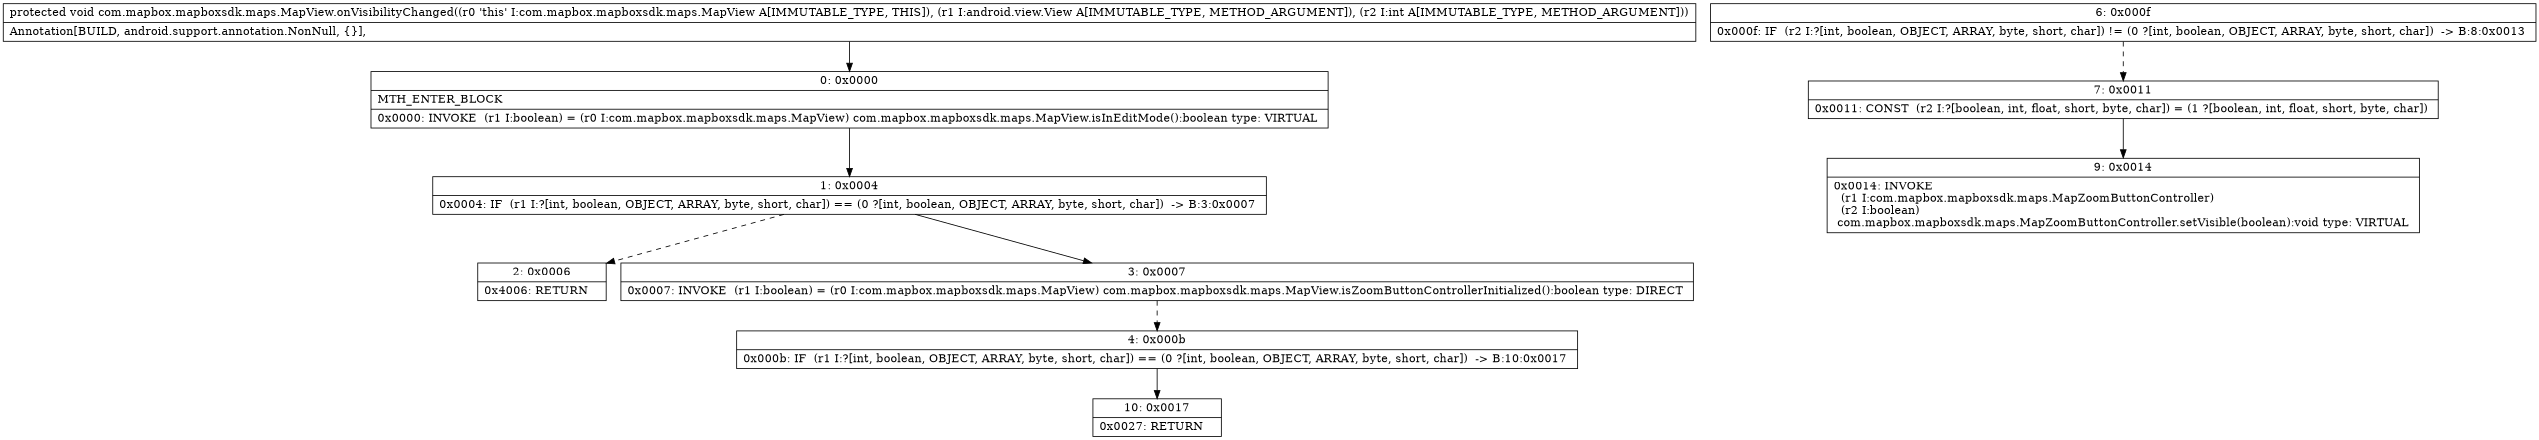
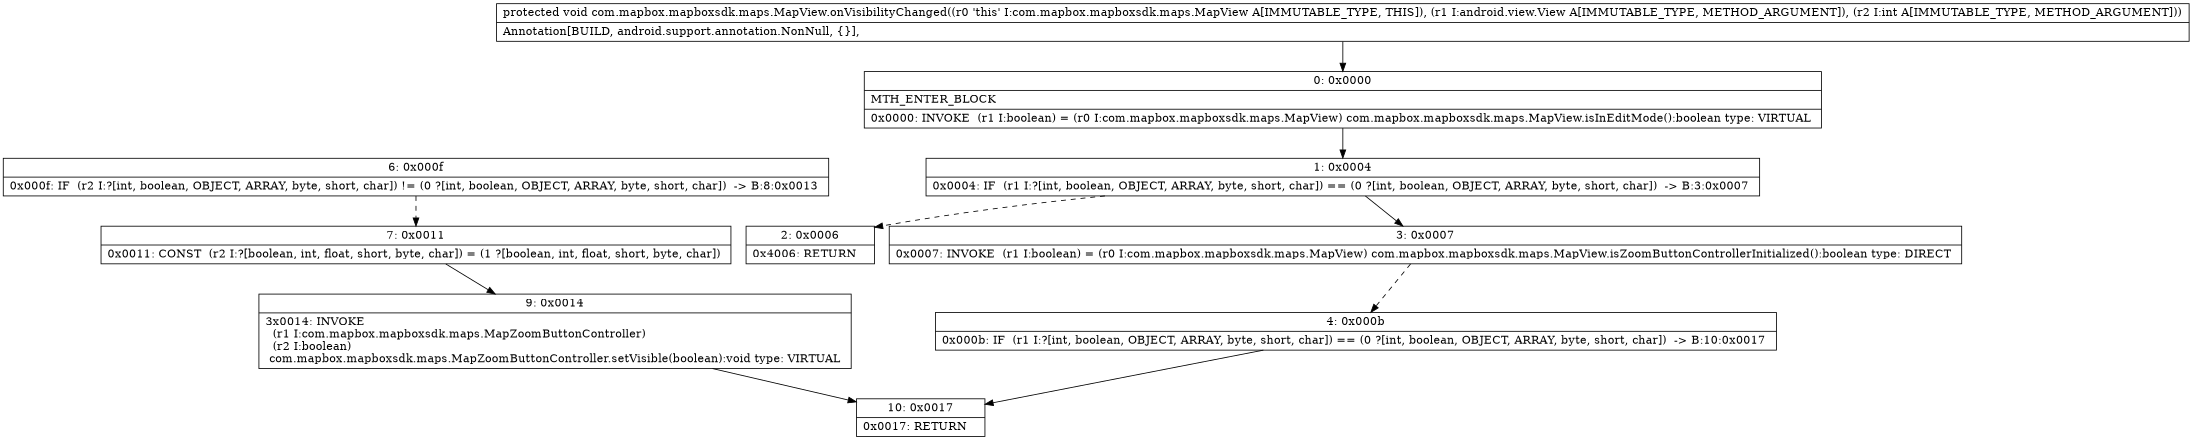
node "9: 0x0014": text "0x0014: INVOKE" -> "3x0014: INVOKE"
edge "9: 0x0014" -> "10: 0x0017": added
node "10: 0x0017": text "0x0027: RETURN" -> "0x0017: RETURN"
